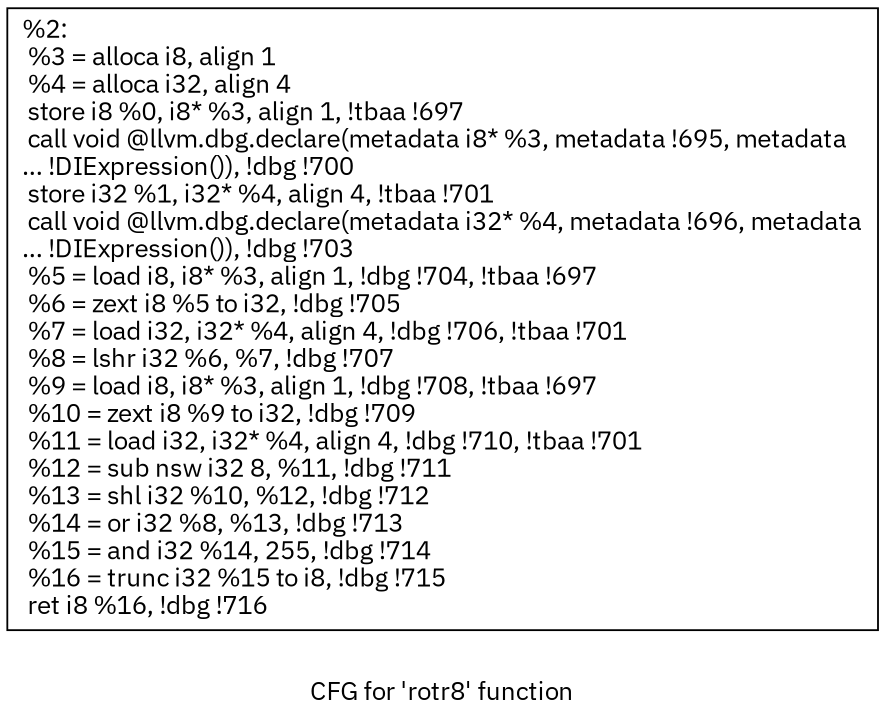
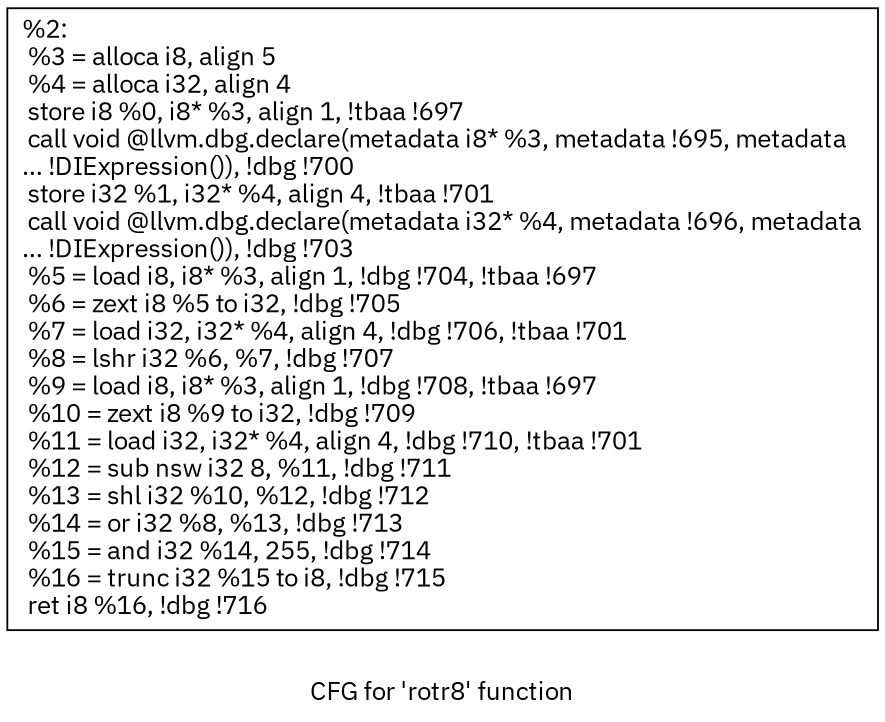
node "%2:": text "%3 = alloca i8, align 1" -> "%3 = alloca i8, align 5"
